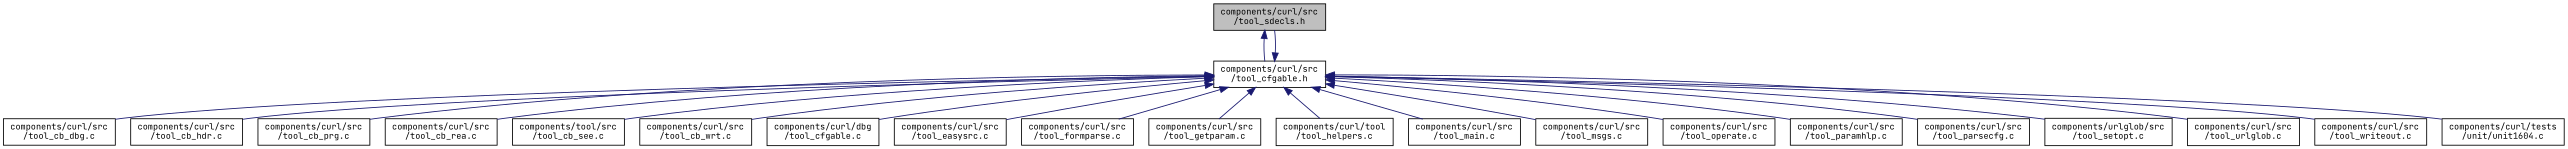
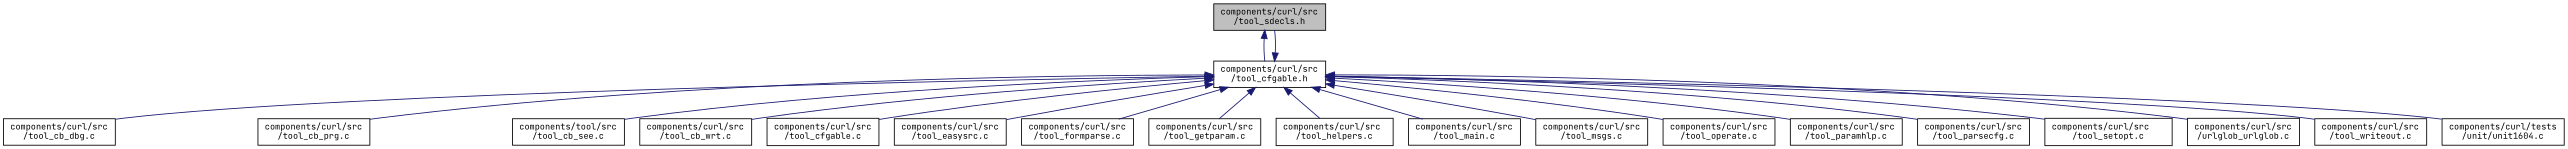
node "components/curl/src /tool_cb_hdr.c": removed
node "components/curl/src /tool_cb_rea.c": removed
node "components/curl/dbg /tool_cfgable.c": label "components/curl/dbg /tool_cfgable.c" -> "components/curl/src /tool_cfgable.c"
node "components/curl/tool /tool_helpers.c": label "components/curl/tool /tool_helpers.c" -> "components/curl/src /tool_helpers.c"
node "components/urlglob/src /tool_setopt.c": label "components/urlglob/src /tool_setopt.c" -> "components/curl/src /tool_setopt.c"
node "components/curl/src /tool_urlglob.c": label "components/curl/src /tool_urlglob.c" -> "components/curl/src /urlglob_urlglob.c"
